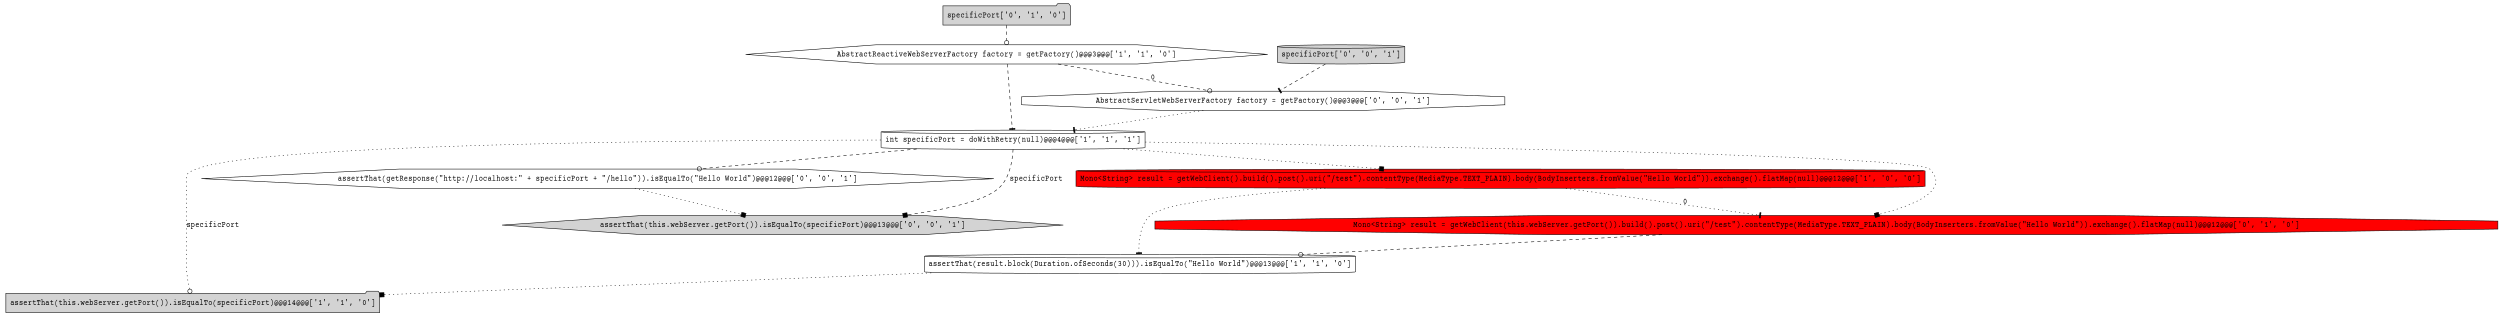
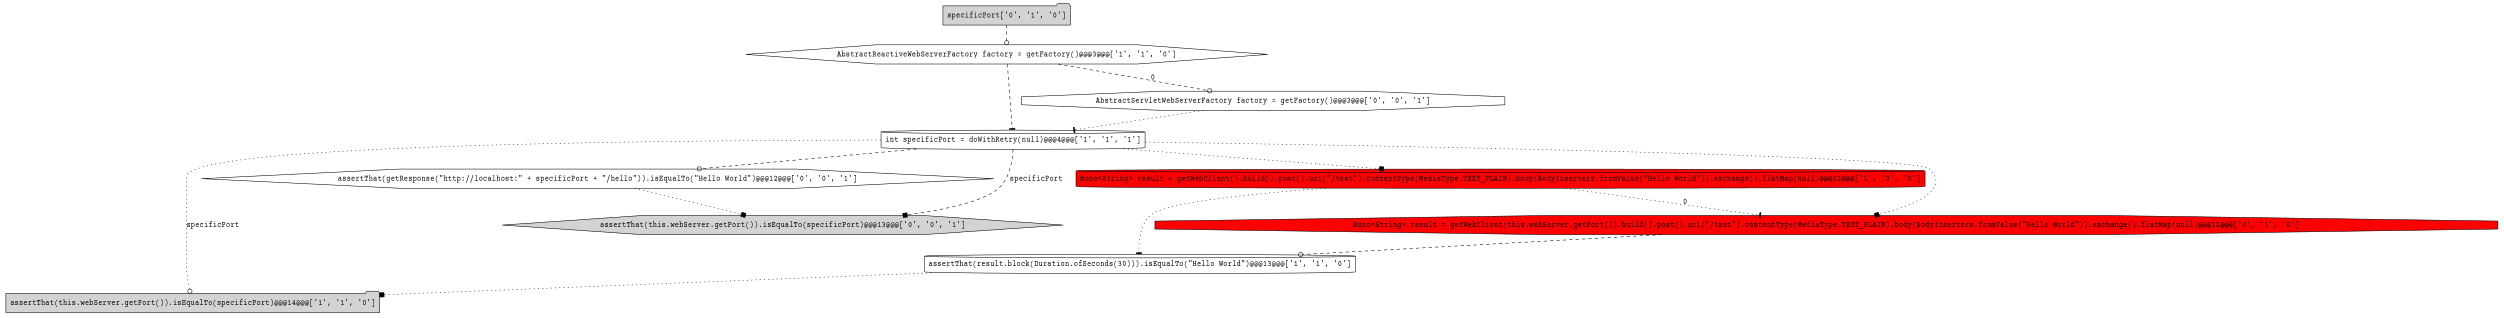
node "specificPort['0', '0', '1']": removed
